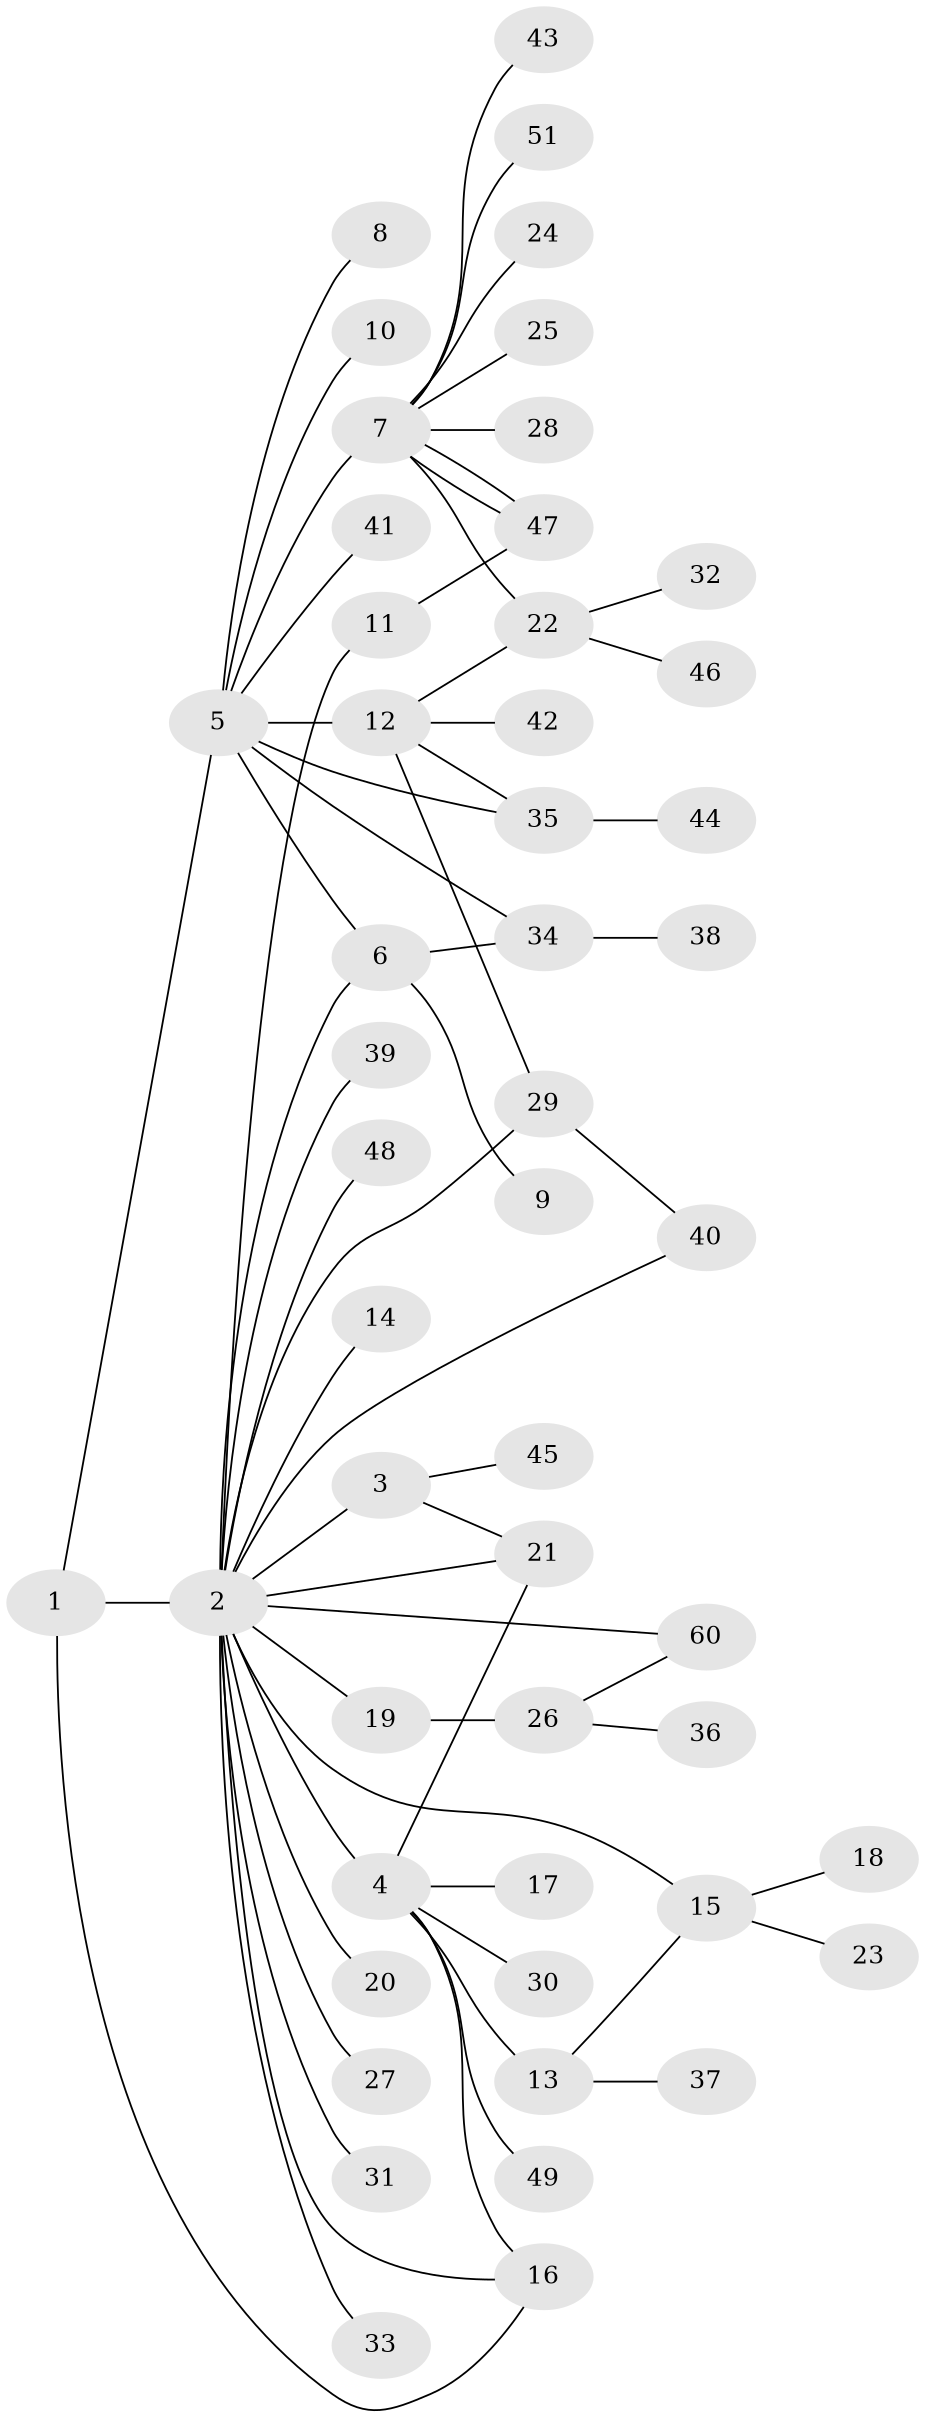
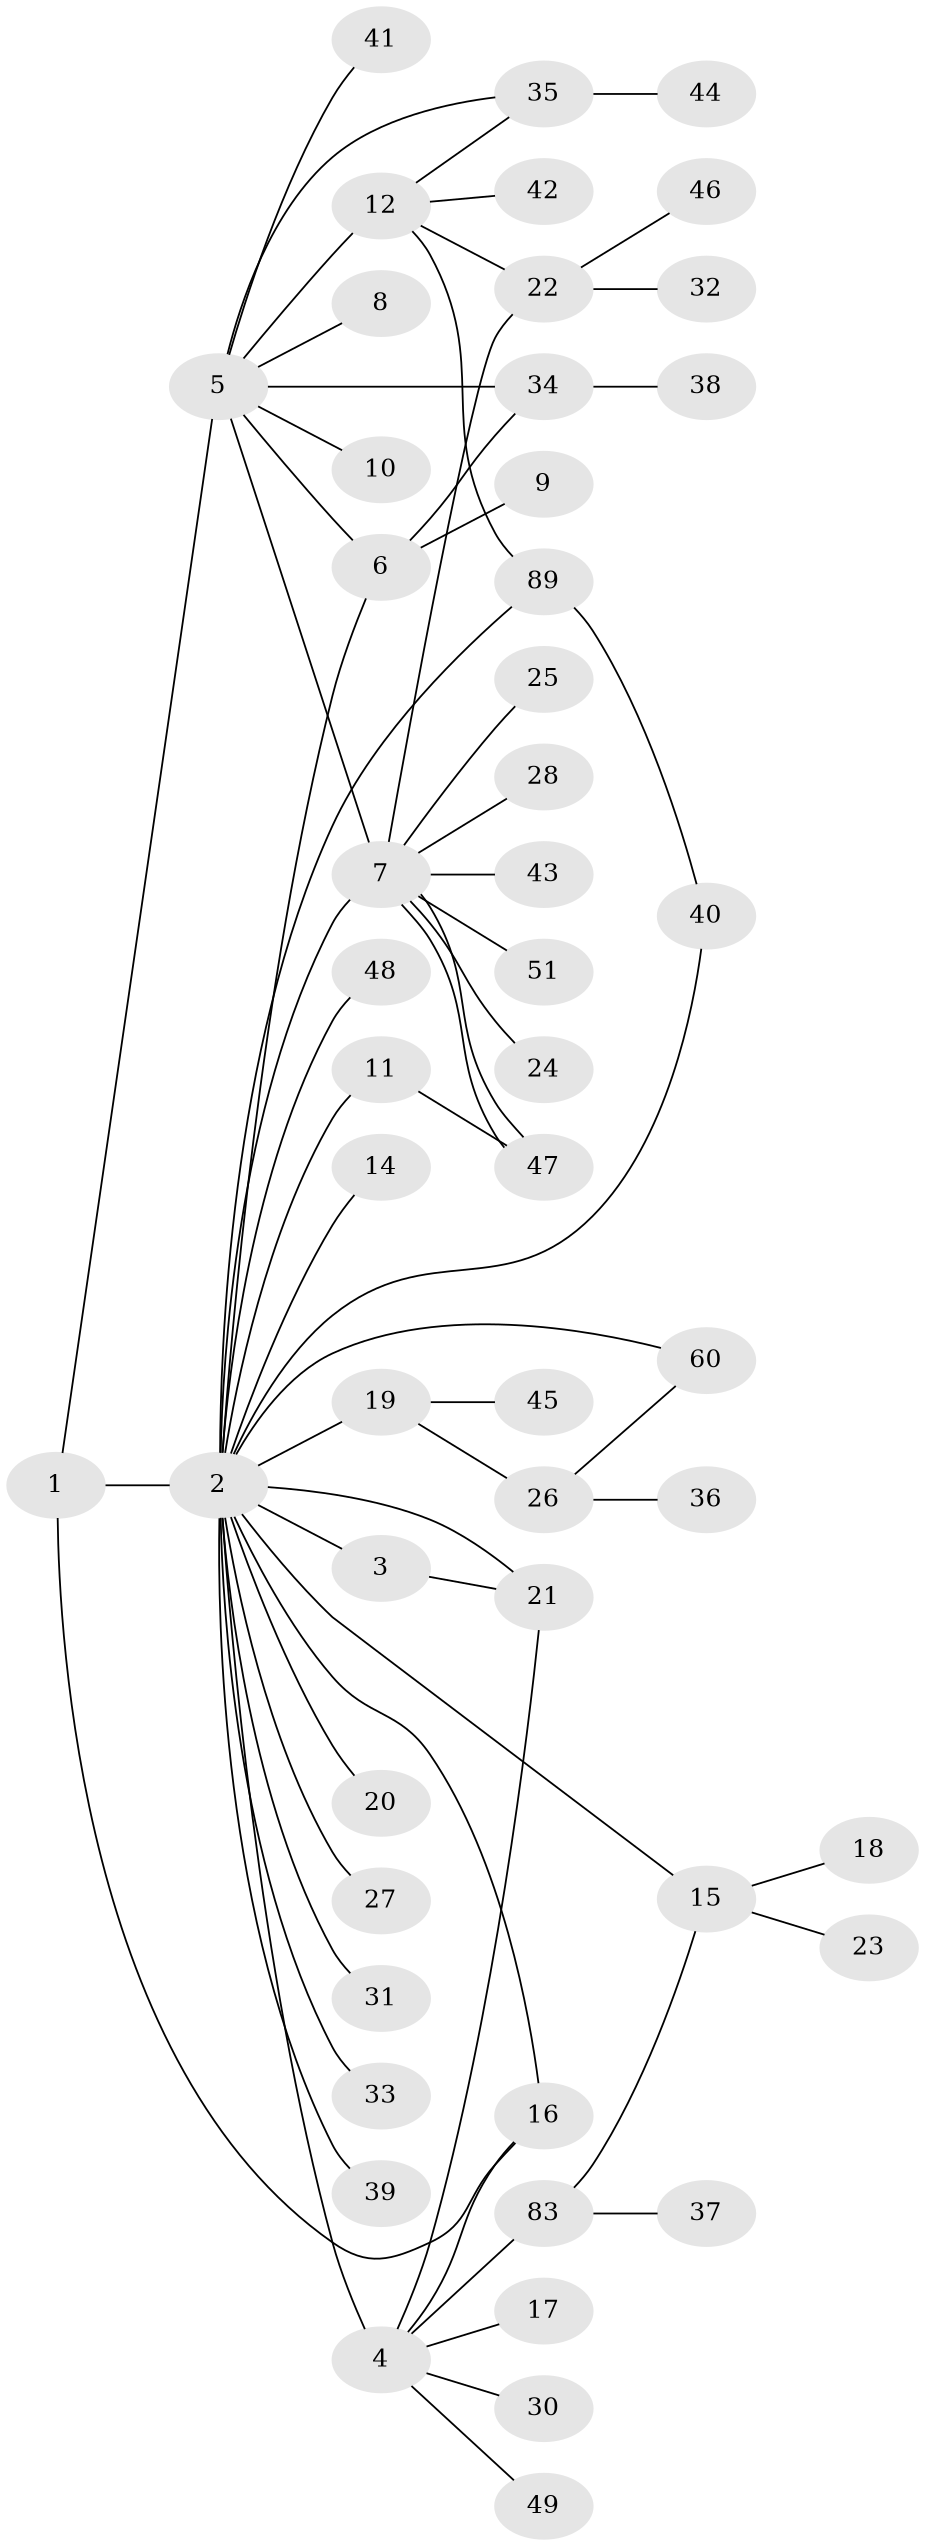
edge "7" -- "2": added
node "29": label "29" -> "89"
edge "45" -- "3": now "45" -- "19"
node "13": label "13" -> "83"
